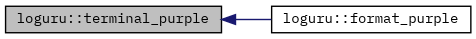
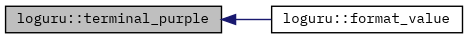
node "loguru::format_purple": label "loguru::format_purple" -> "loguru::format_value"
